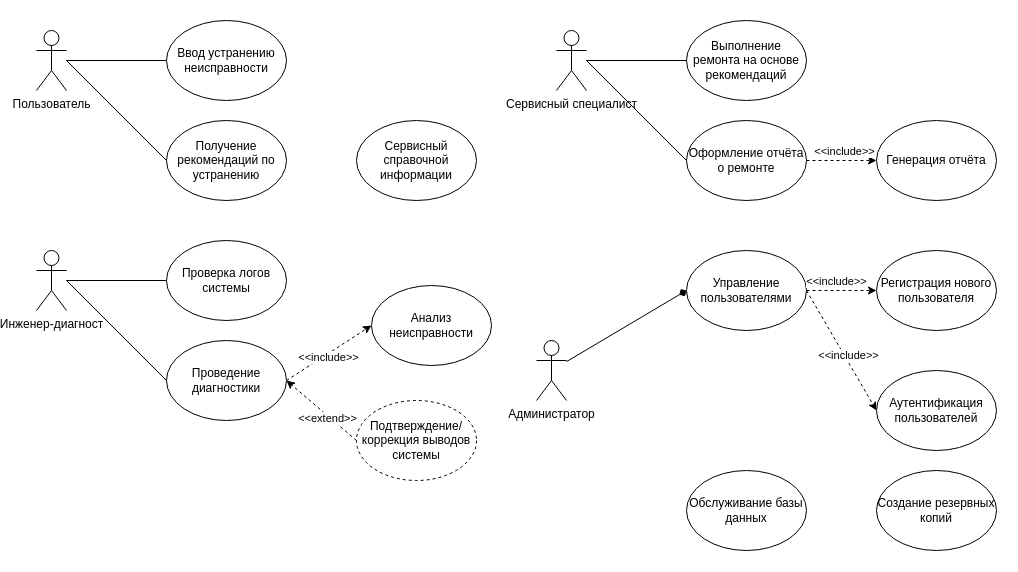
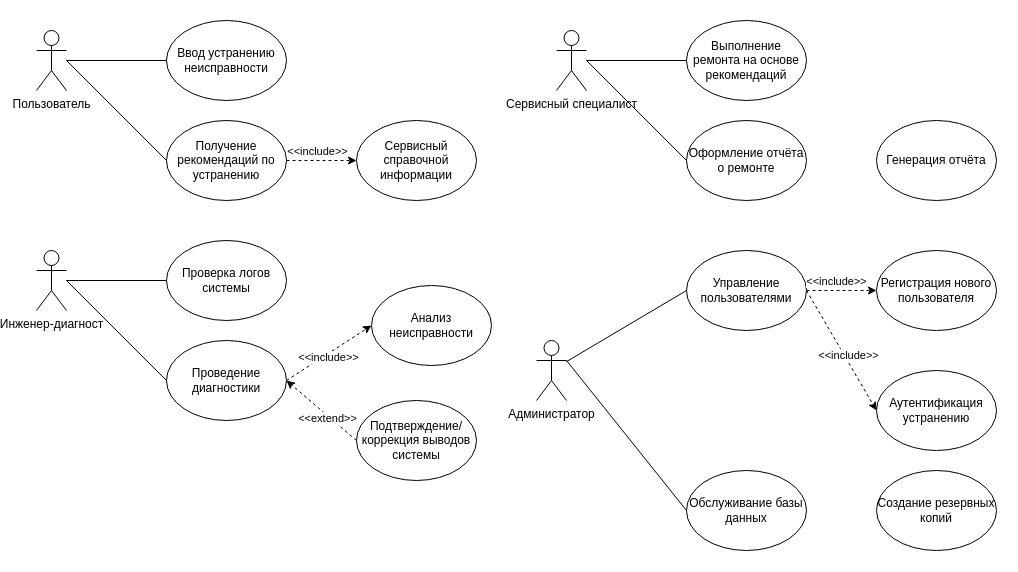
edge "Получение рекомендаций по устранению" -> "Сервисный справочной информации": added, label "<<include>>"
edge "Оформление отчёта о ремонте" -> "Генерация отчёта": removed, label "<<include>>"
edge "Администратор" -> "Управление пользователями": arrowhead diamond -> none
node "Аутентификация пользователей": label "Аутентификация пользователей" -> "Аутентификация устранению"
edge "Администратор" -- "Обслуживание базы данных": added
node "Подтверждение/коррекция выводов системы": style dashed -> solid
